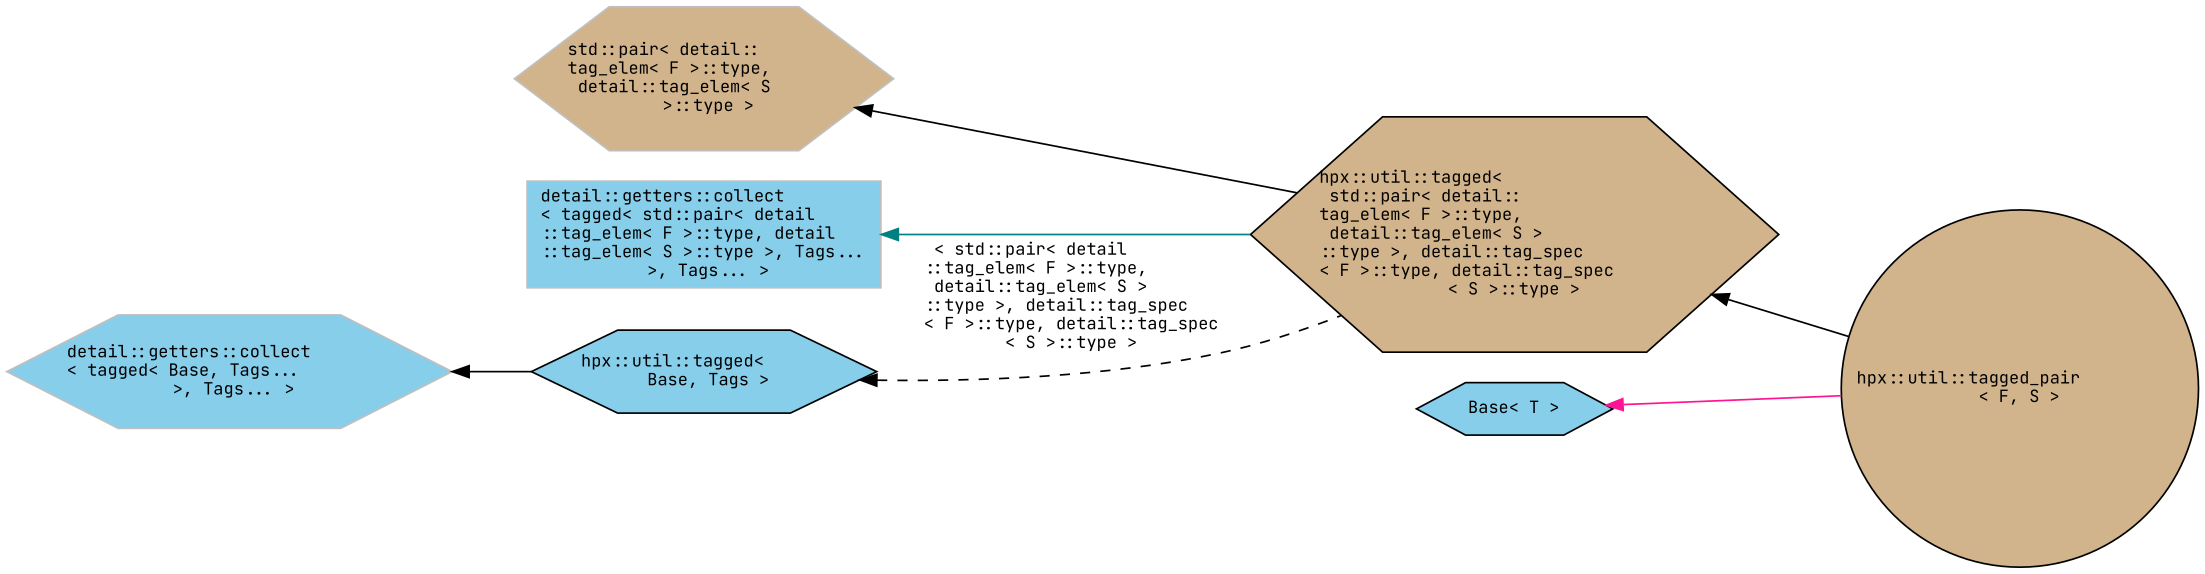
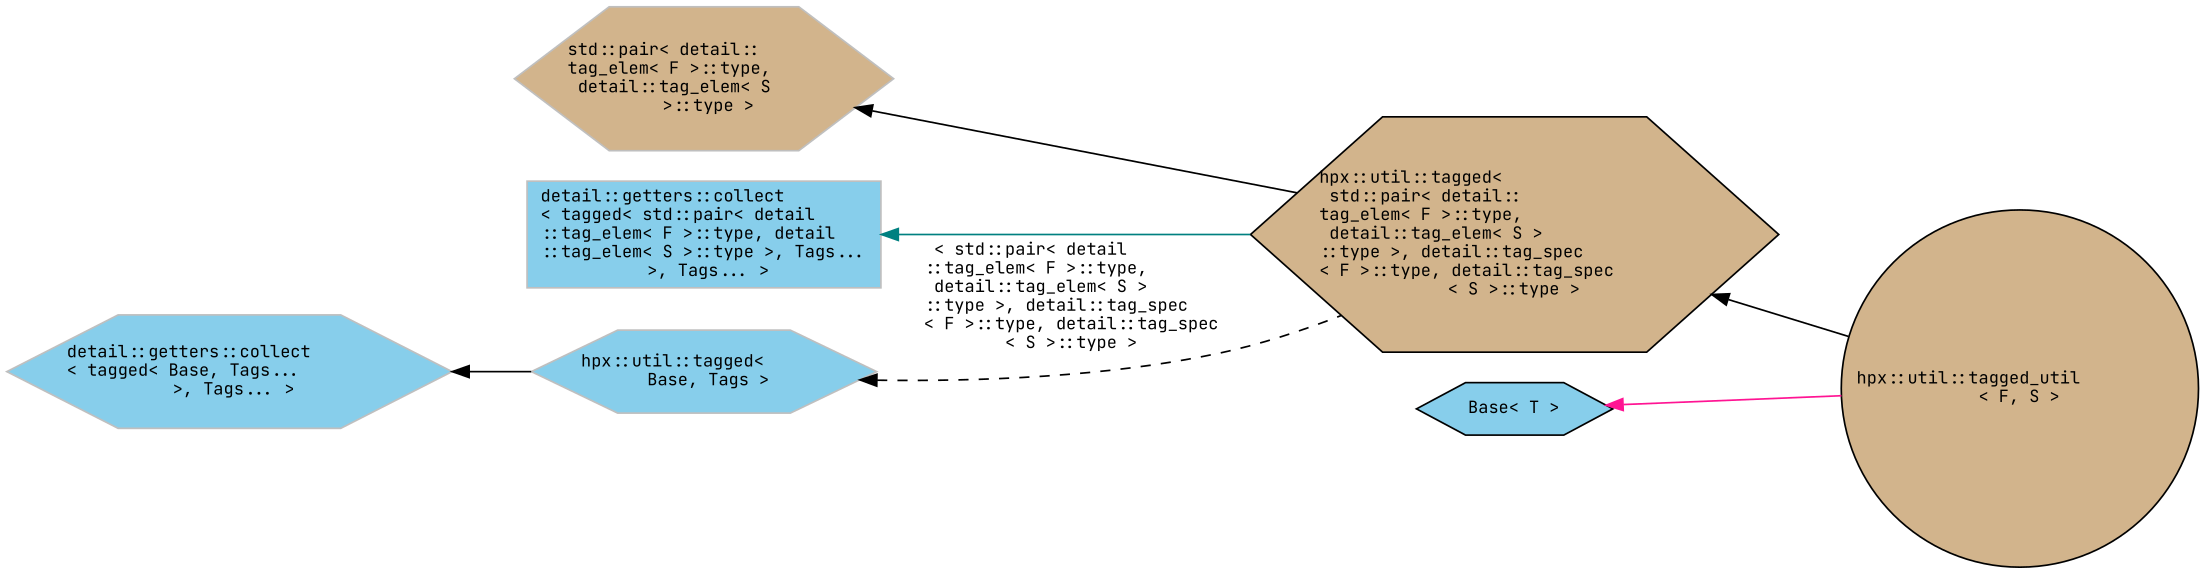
node "hpx::util::tagged< Base, Tags >": color black -> grey75
node "hpx::util::tagged_pair < F, S >": label "hpx::util::tagged_pair < F, S >" -> "hpx::util::tagged_util < F, S >"
